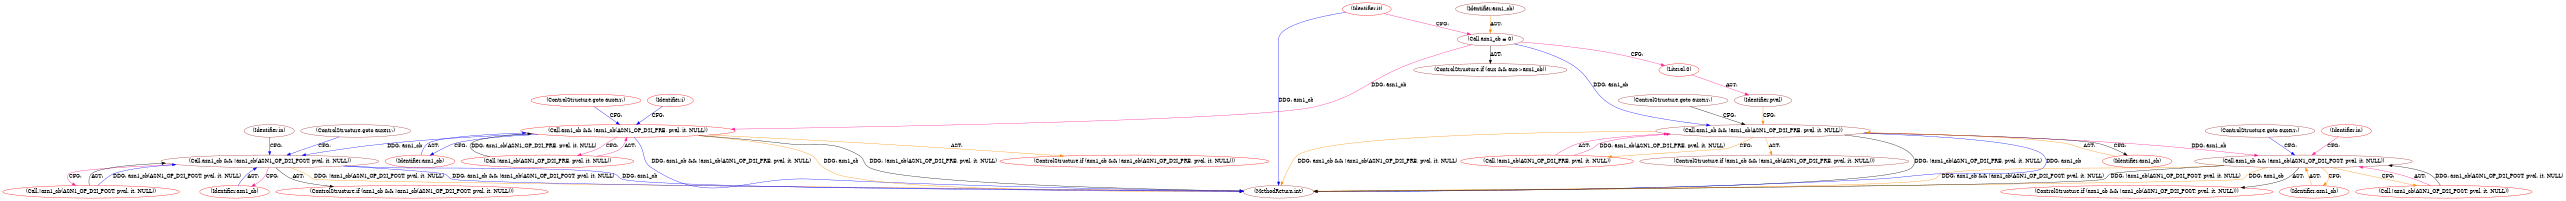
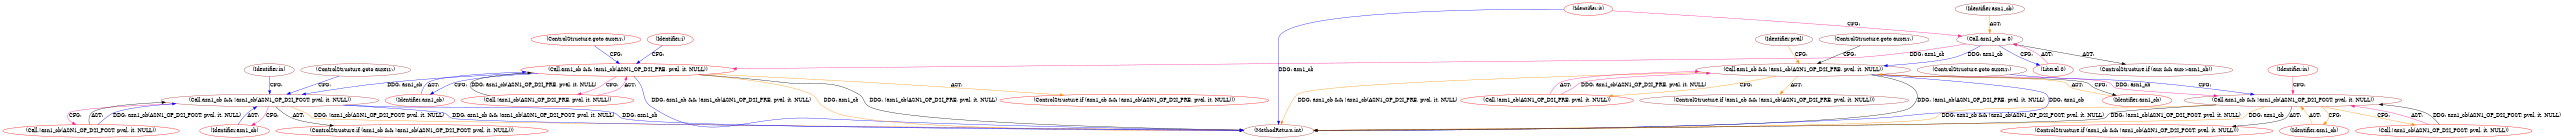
edge "(Call,asn1_cb = 0)" -> "(Literal,0)": color deeppink -> blue
edge "(Literal,0)" -> "(Identifier,pval)": now "(Literal,0)" -> "(Call,asn1_cb = 0)"
